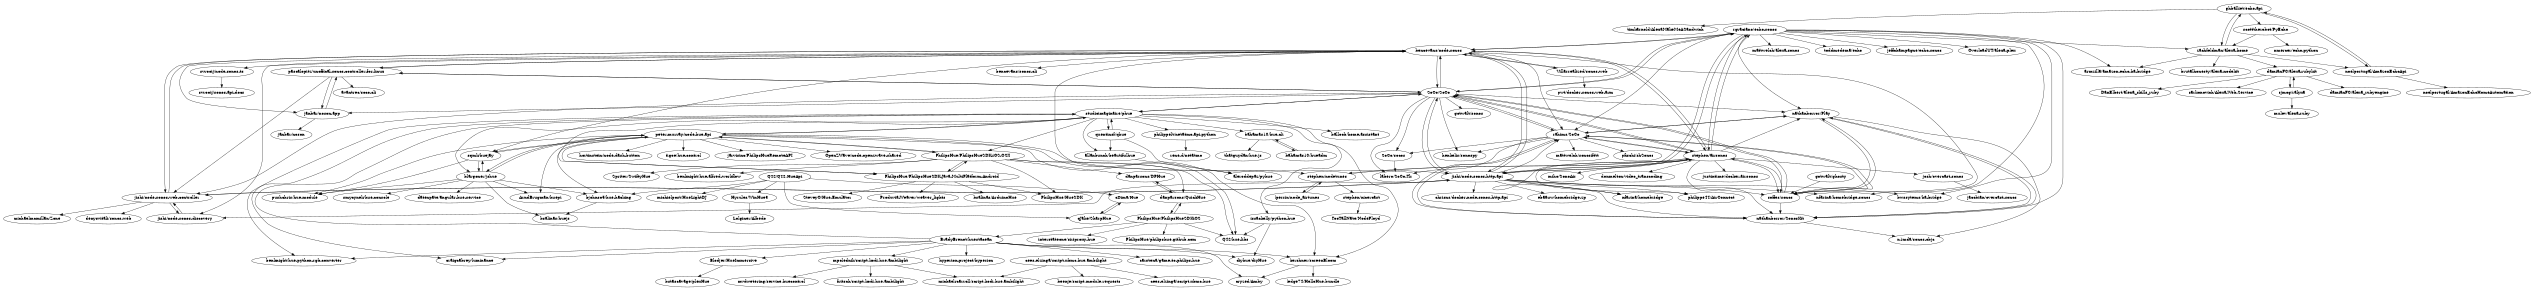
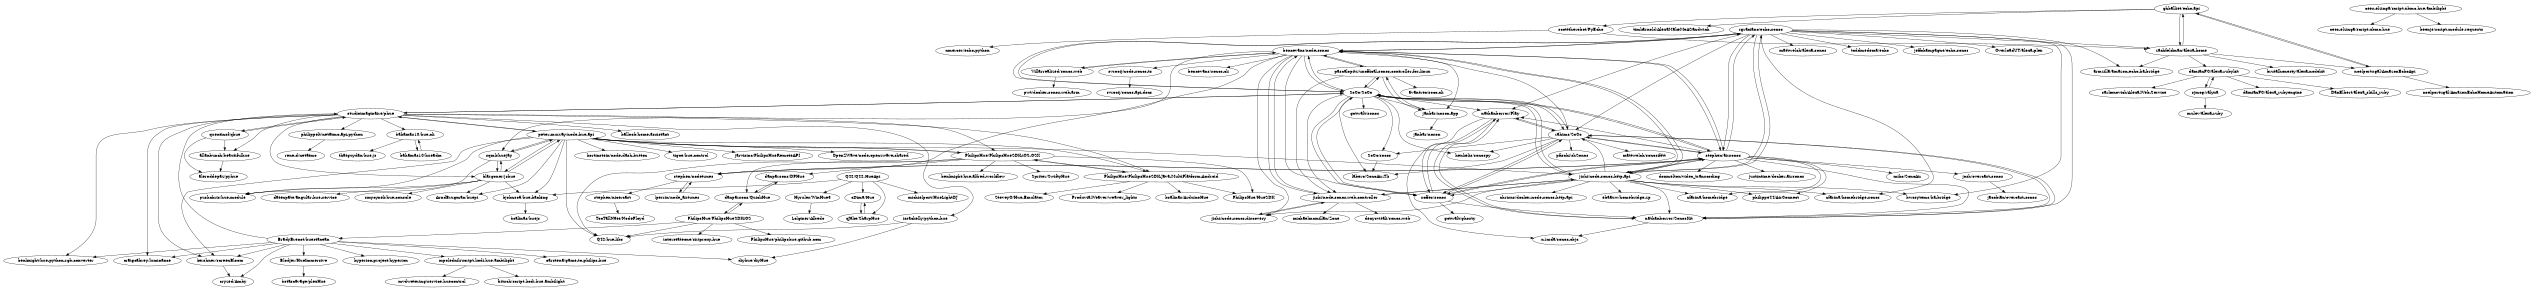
node "labero/SoCo-Tk": label "labero/SoCo-Tk" -> "labero/SonoAir-Tk"
edge "gotwalt/ghosty" -> "soffes/sonos": reversed
edge "blargoner/jshue" -> "bsalinas/huejs": removed
node "michaelrcarroll/script.kodi.hue.ambilight": removed
node "ledge74/HelloHue.bundle": removed
